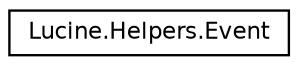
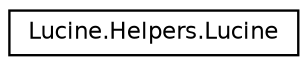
node "Lucine.Helpers.Event": label "Lucine.Helpers.Event" -> "Lucine.Helpers.Lucine"
